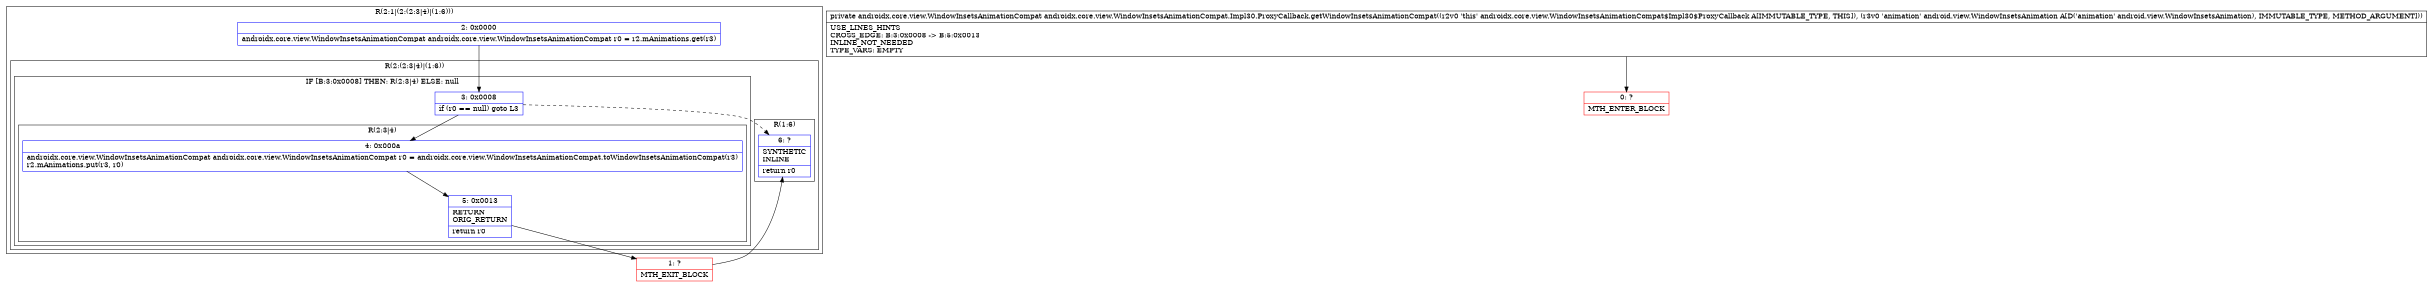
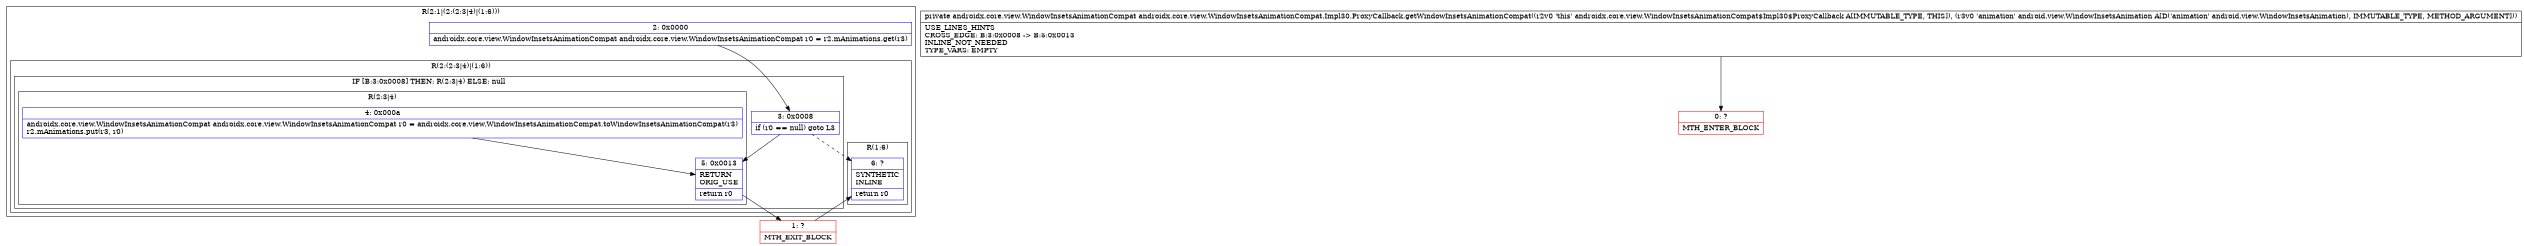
edge "3: 0x0008" -> "4: 0x000a": now "3: 0x0008" -> "5: 0x0013"
node "5: 0x0013": text "ORIG_RETURN" -> "ORIG_USE"
